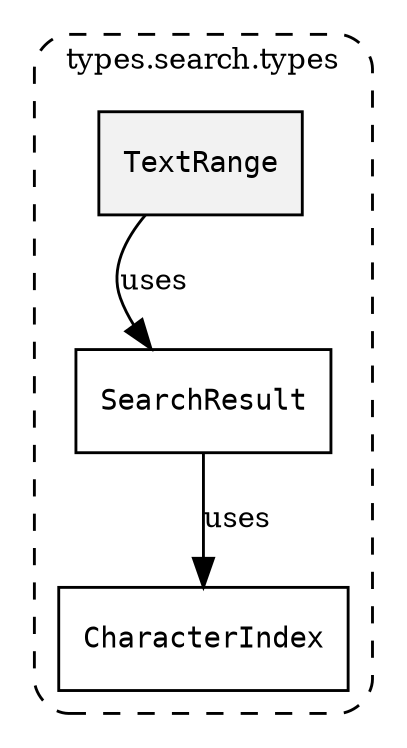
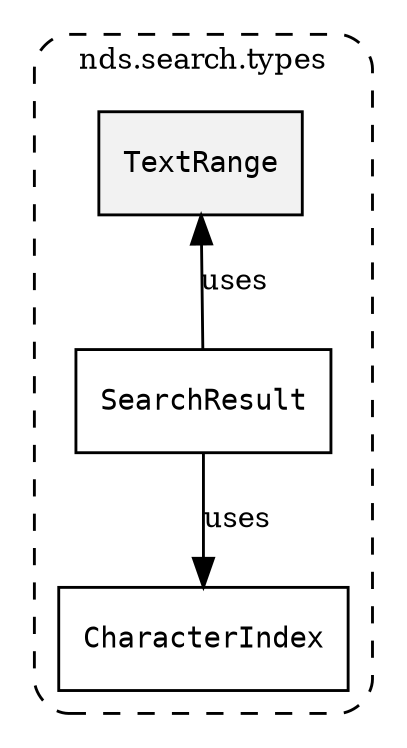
cluster "types.search.types": label "types.search.types" -> "nds.search.types"
edge "TextRange" -> "SearchResult": reversed
